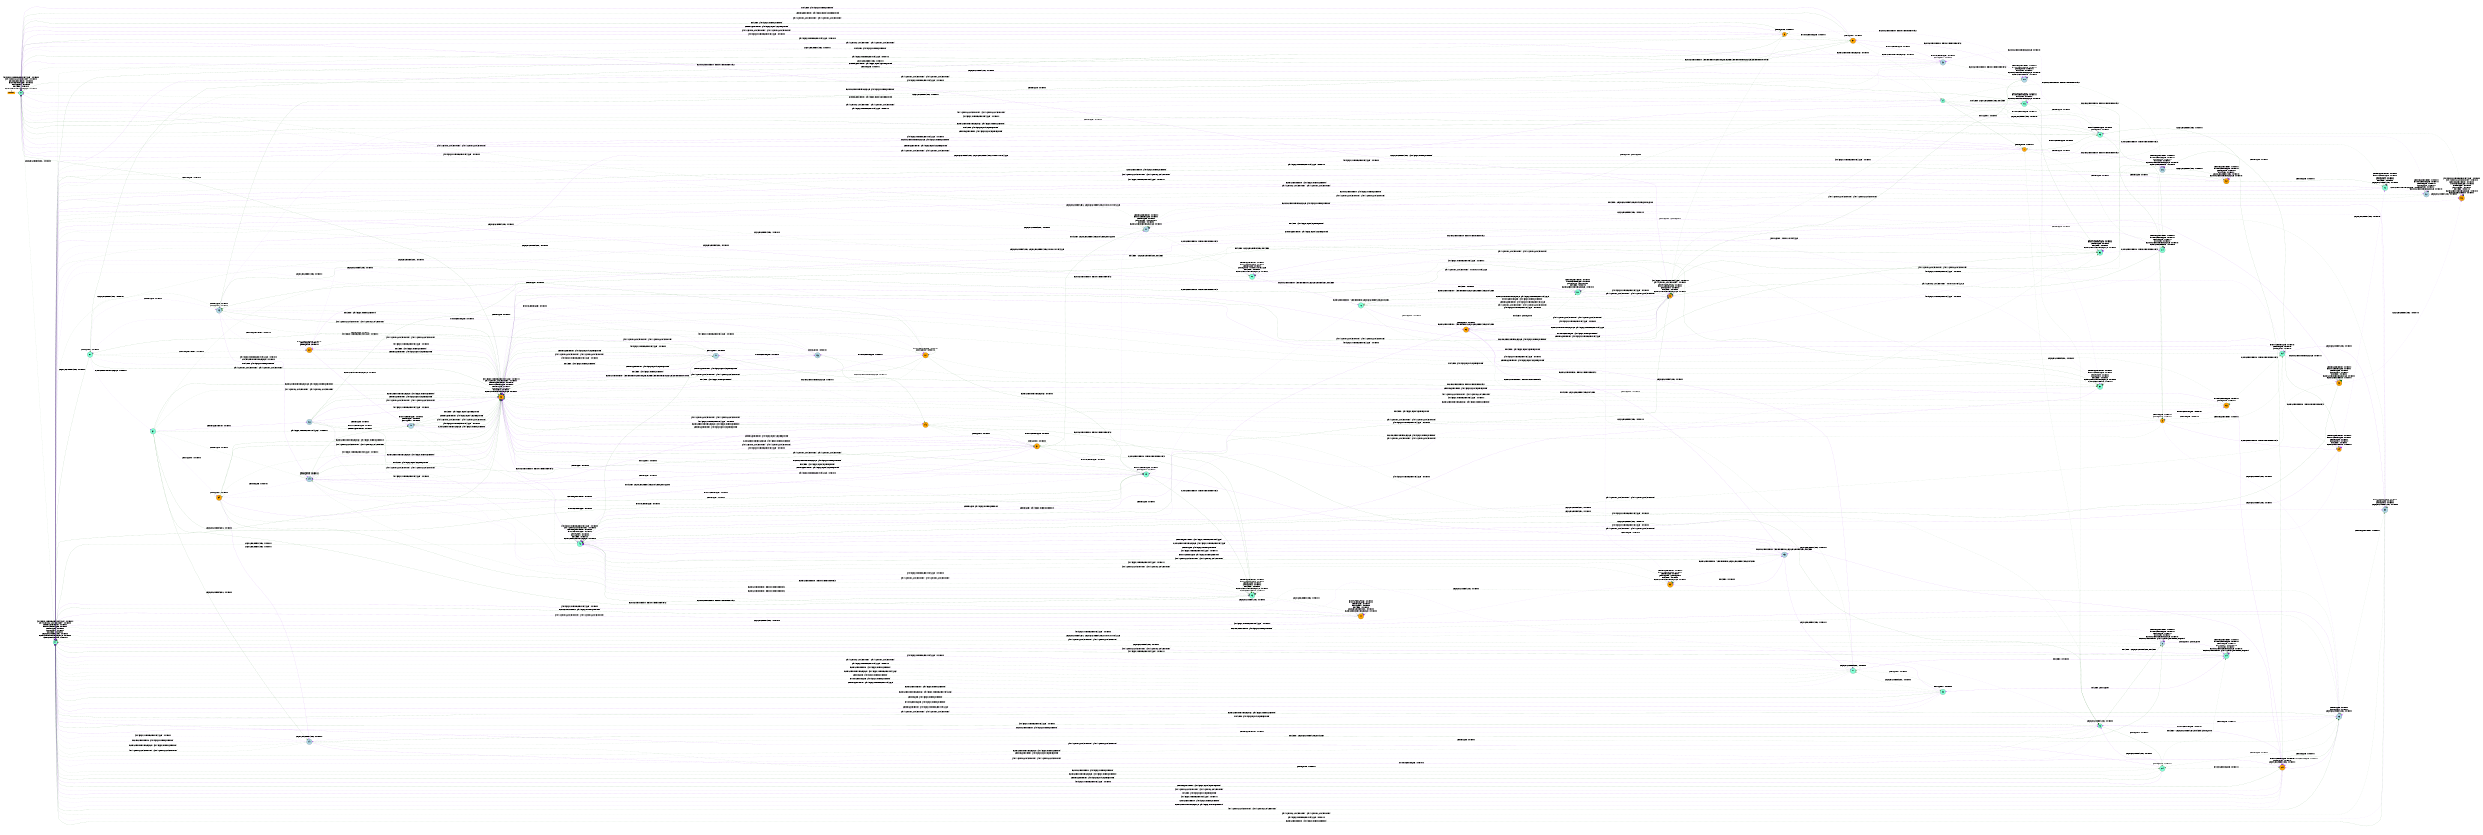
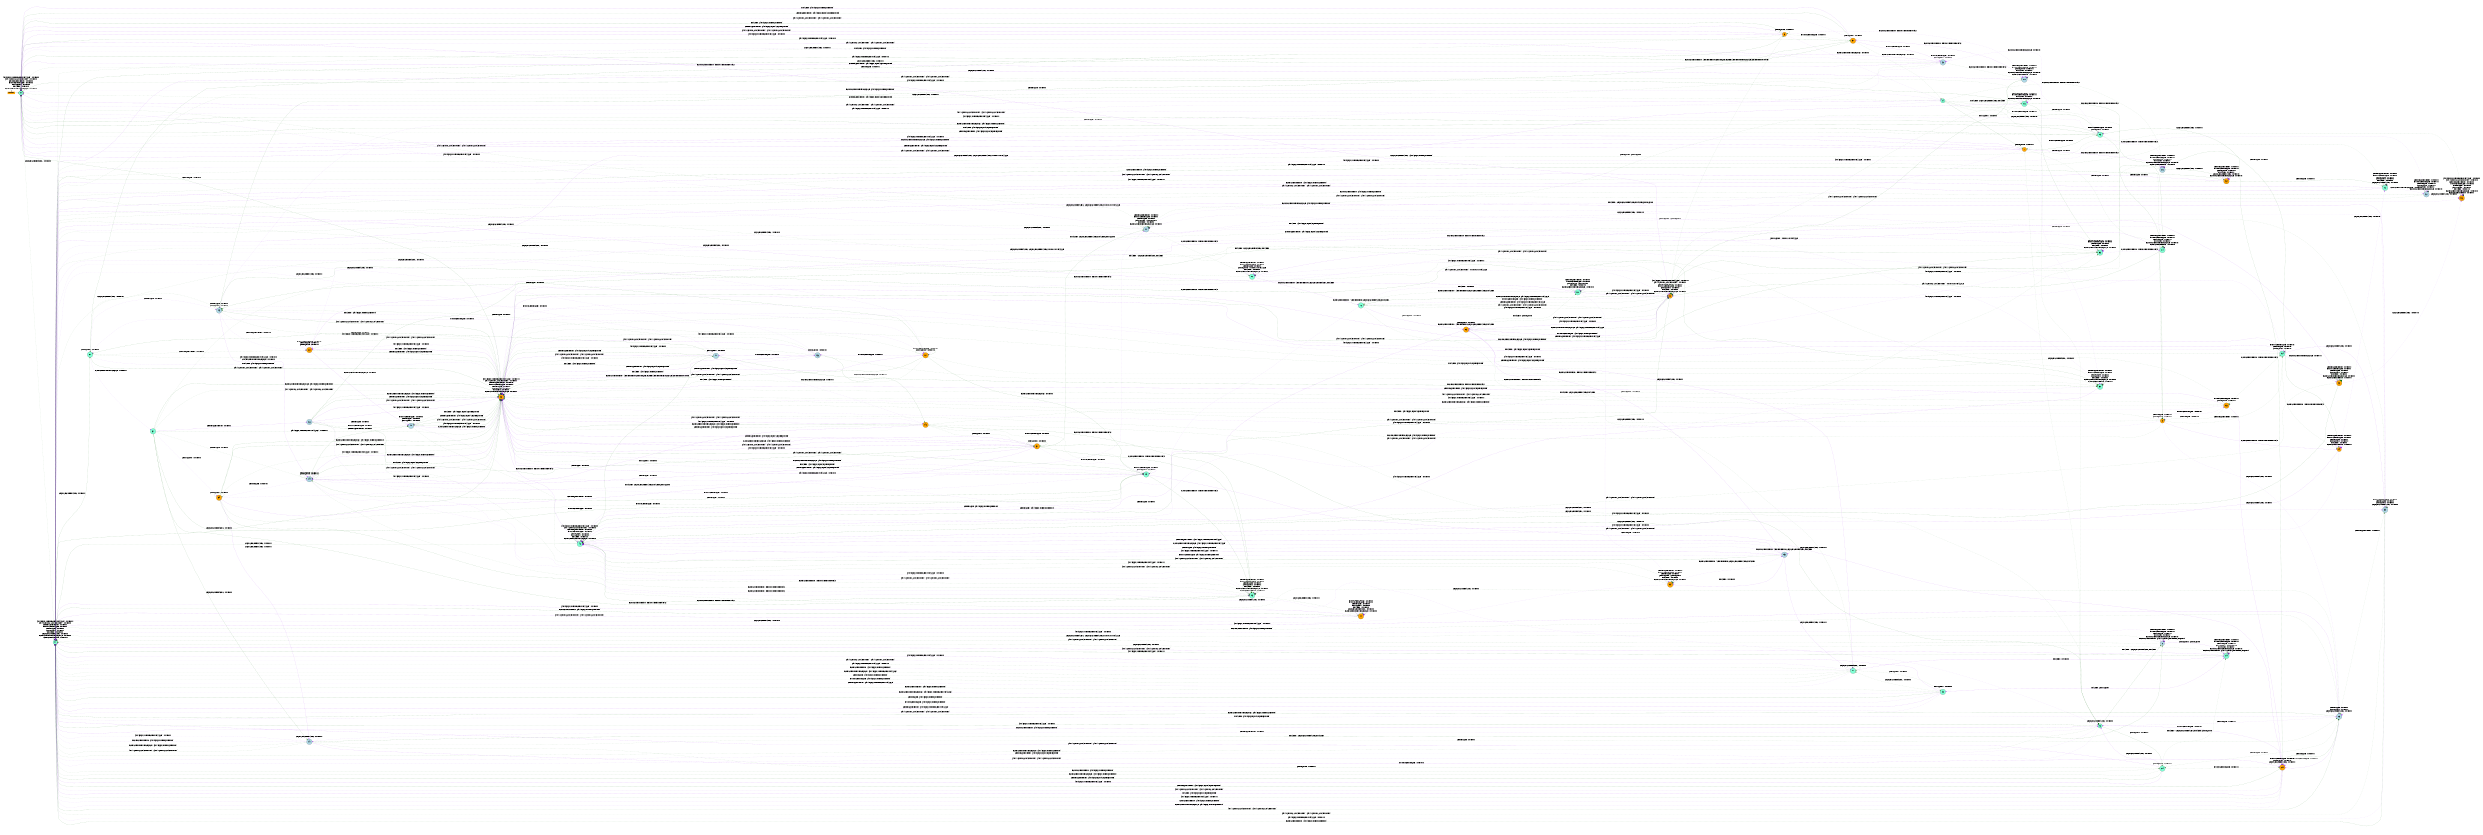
edge "s21" -> "s1": reversed
